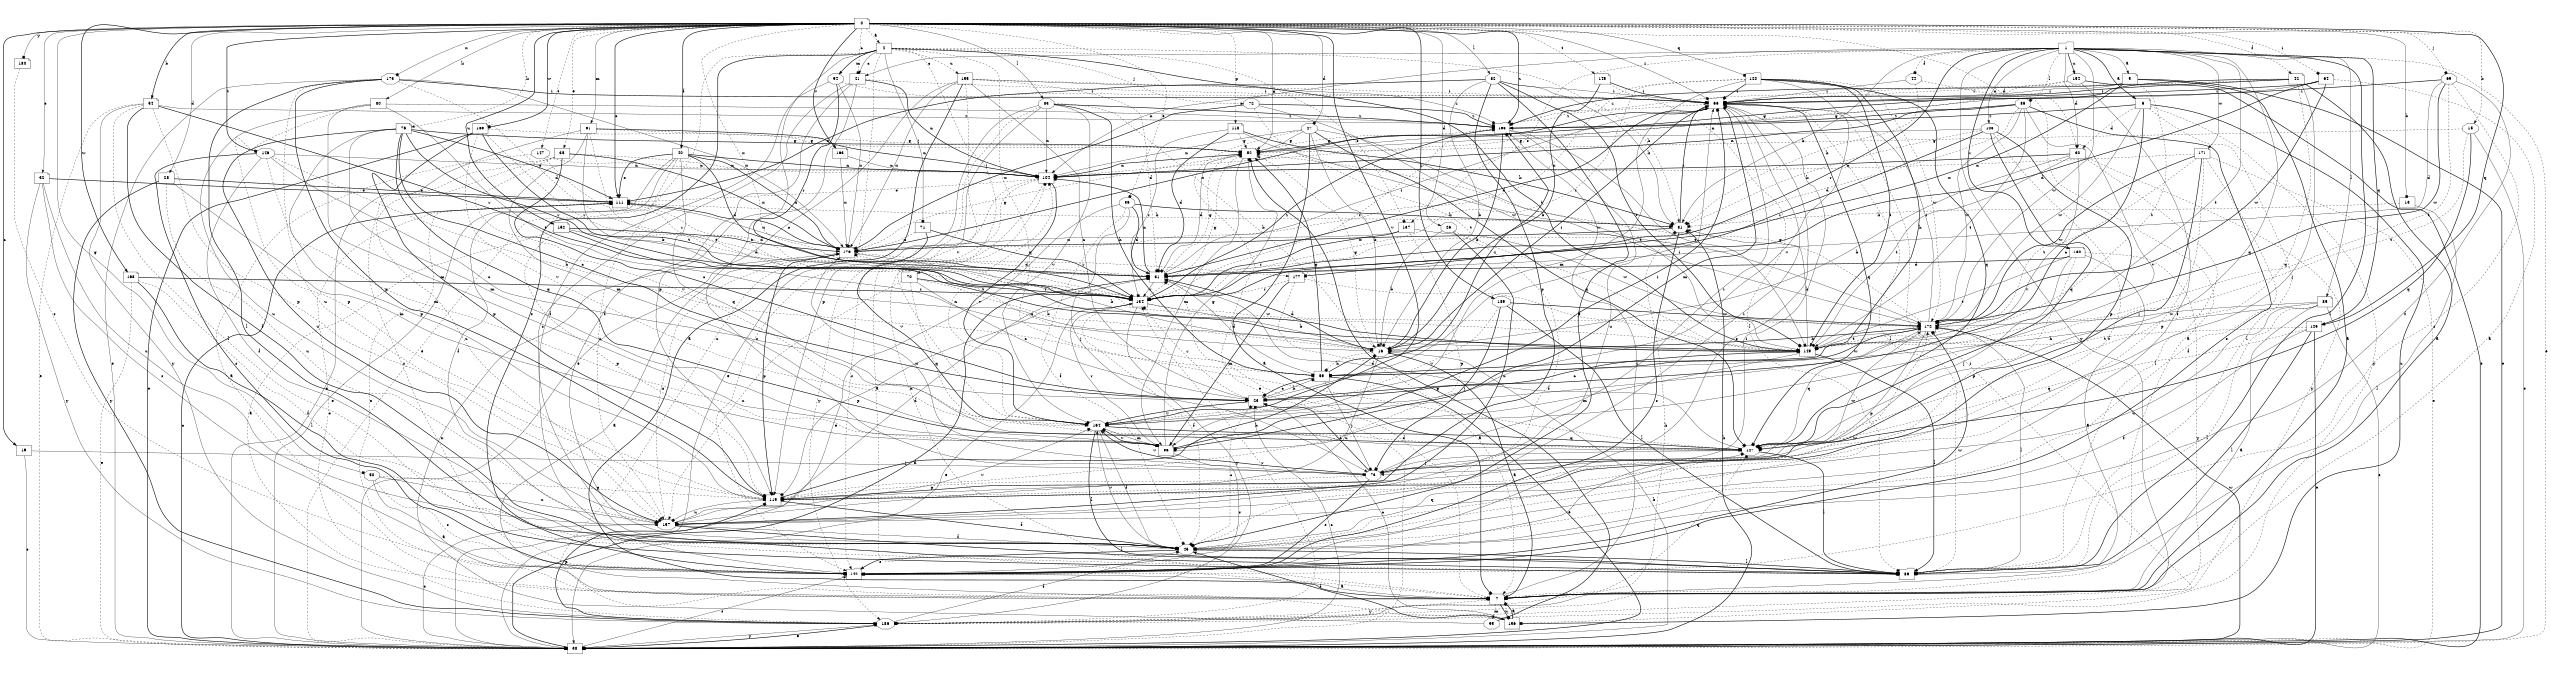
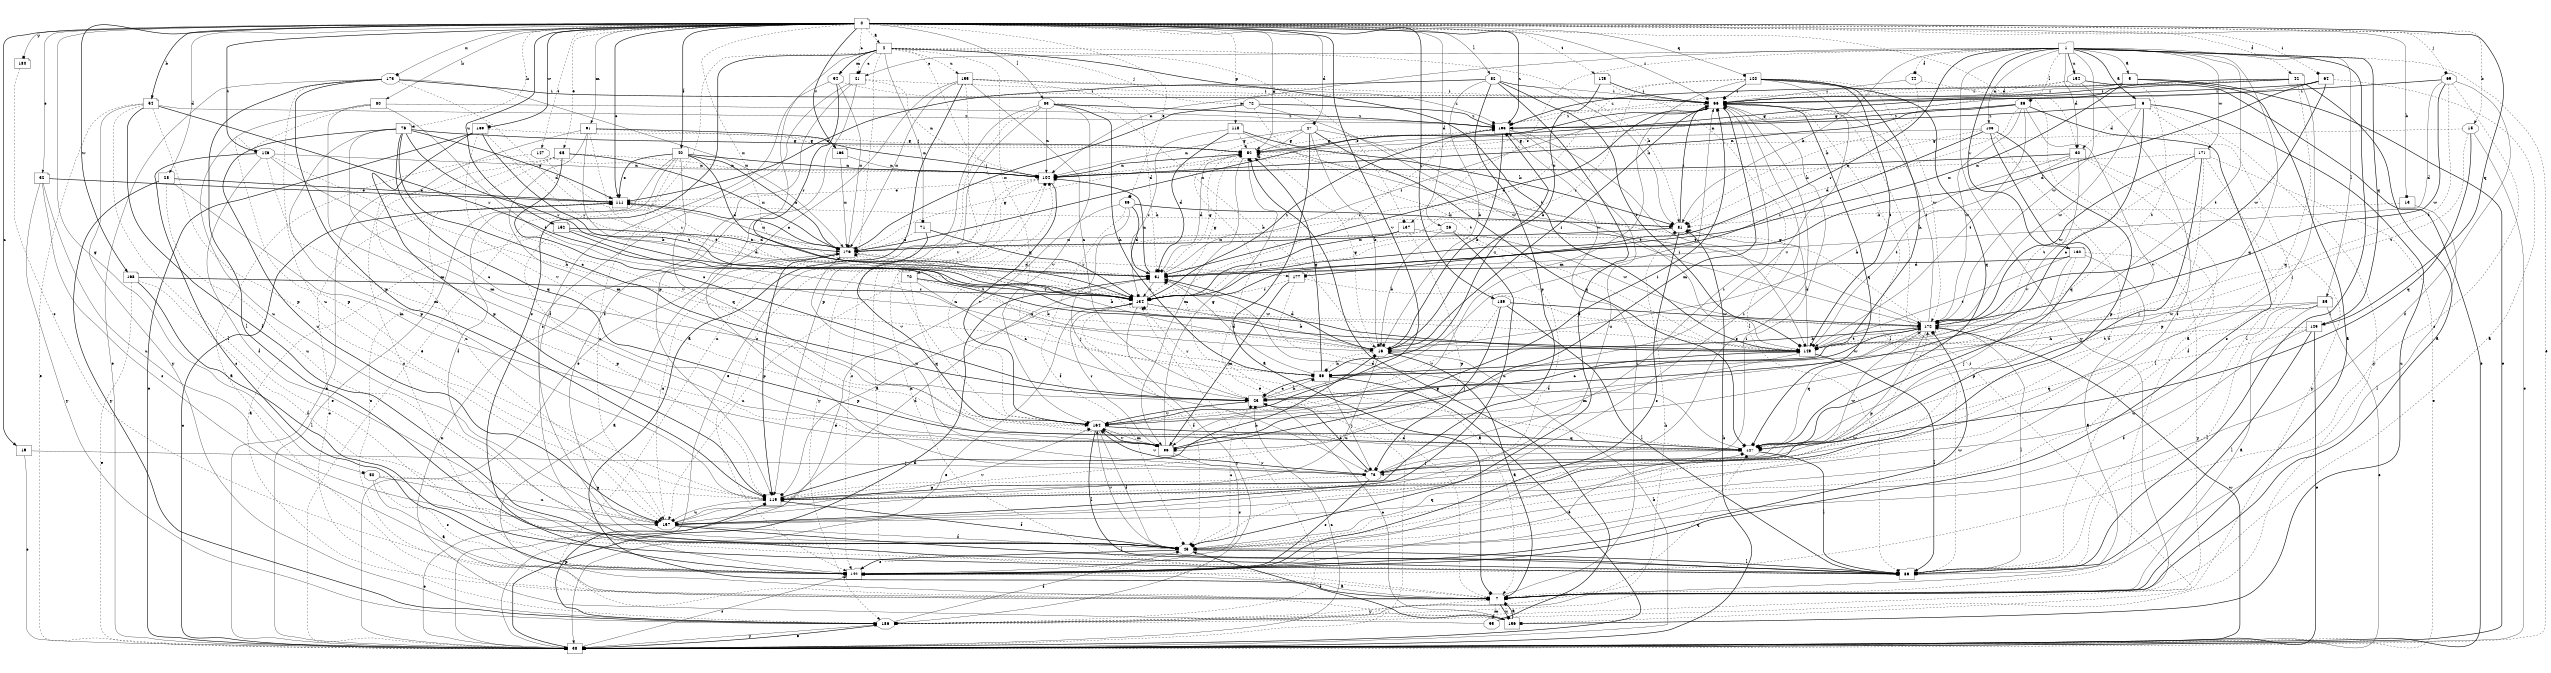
edge "21" -> "104": style bold -> dashed
edge "26" -> "179": added, label "x"
